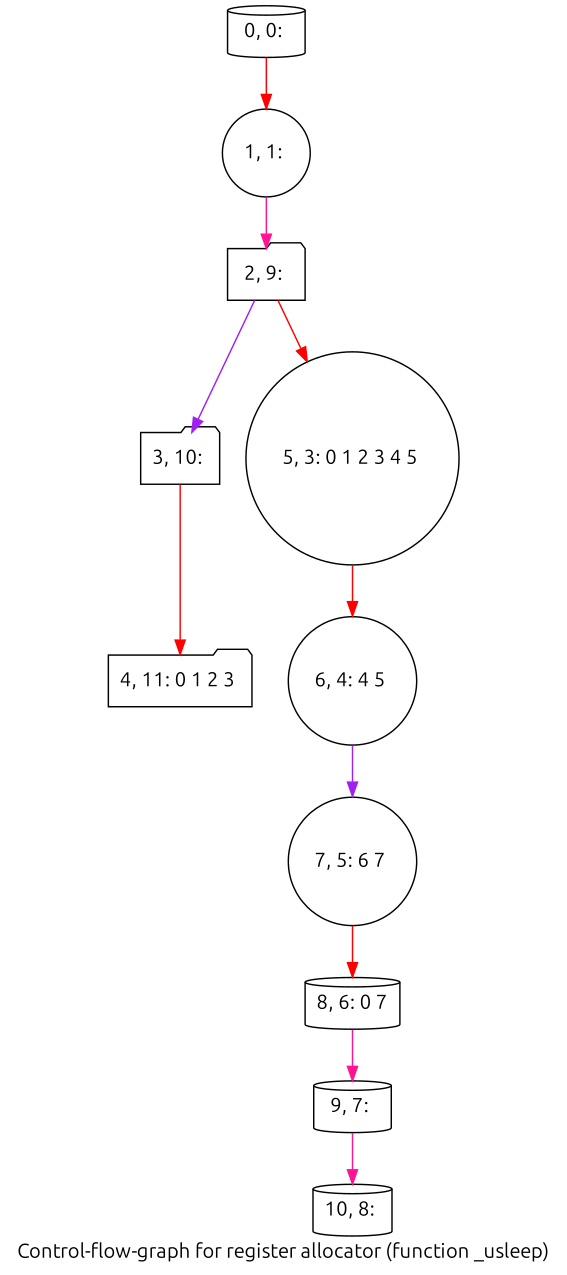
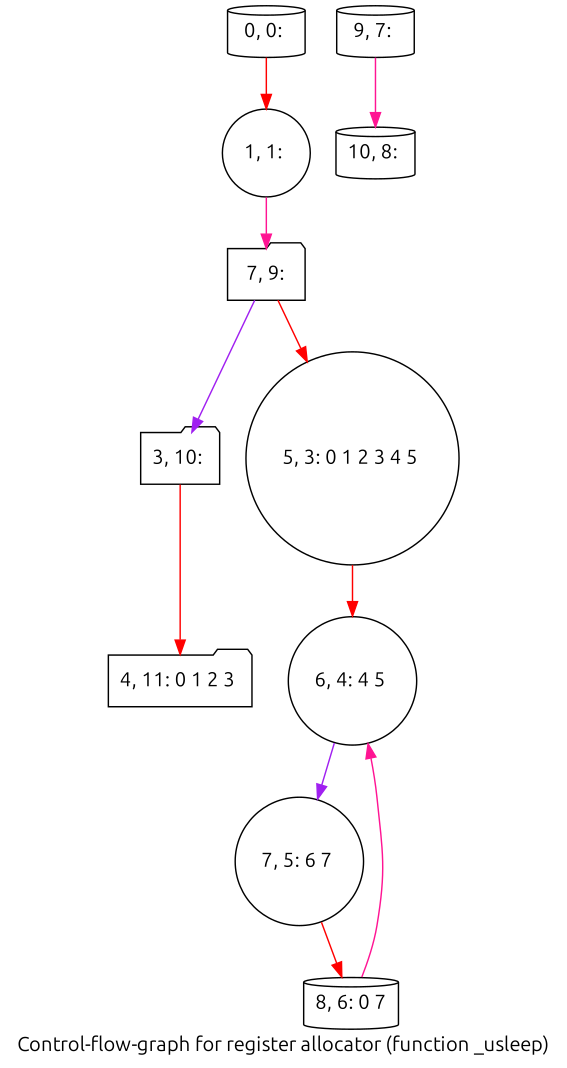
node "2, 9:": label "2, 9:" -> "7, 9:"
edge "8, 6: 0 7" -> "9, 7:": now "8, 6: 0 7" -> "6, 4: 4 5"
